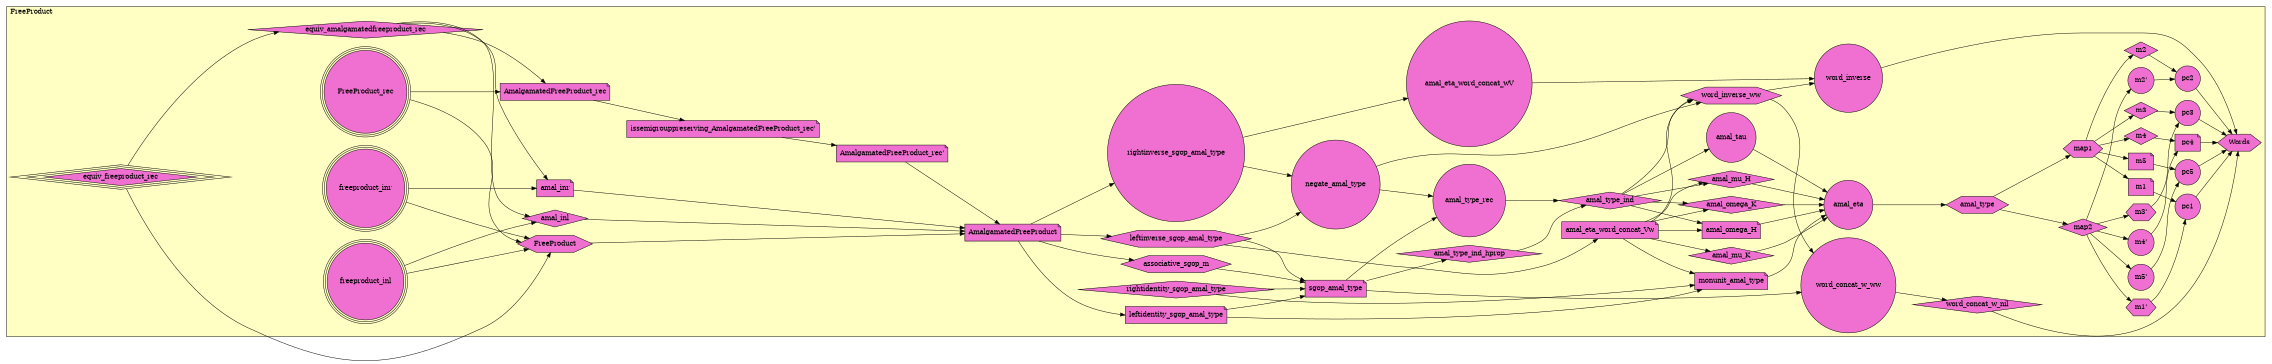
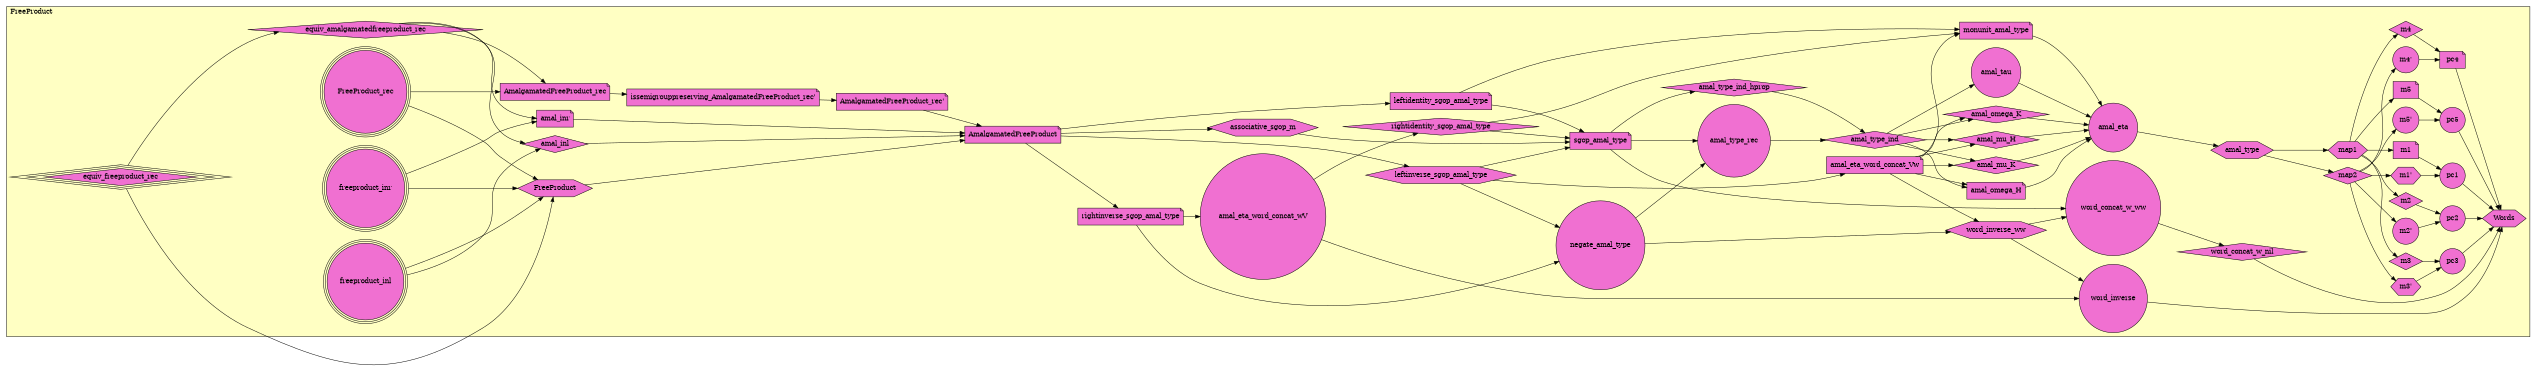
edge "amal_eta_word_concat_wV" -> "rightidentity_sgop_amal_type": added
node "rightinverse_sgop_amal_type": shape circle -> note
edge "amal_type_ind" -> "word_inverse_ww": now "amal_type_ind" -> "amal_mu_K"
